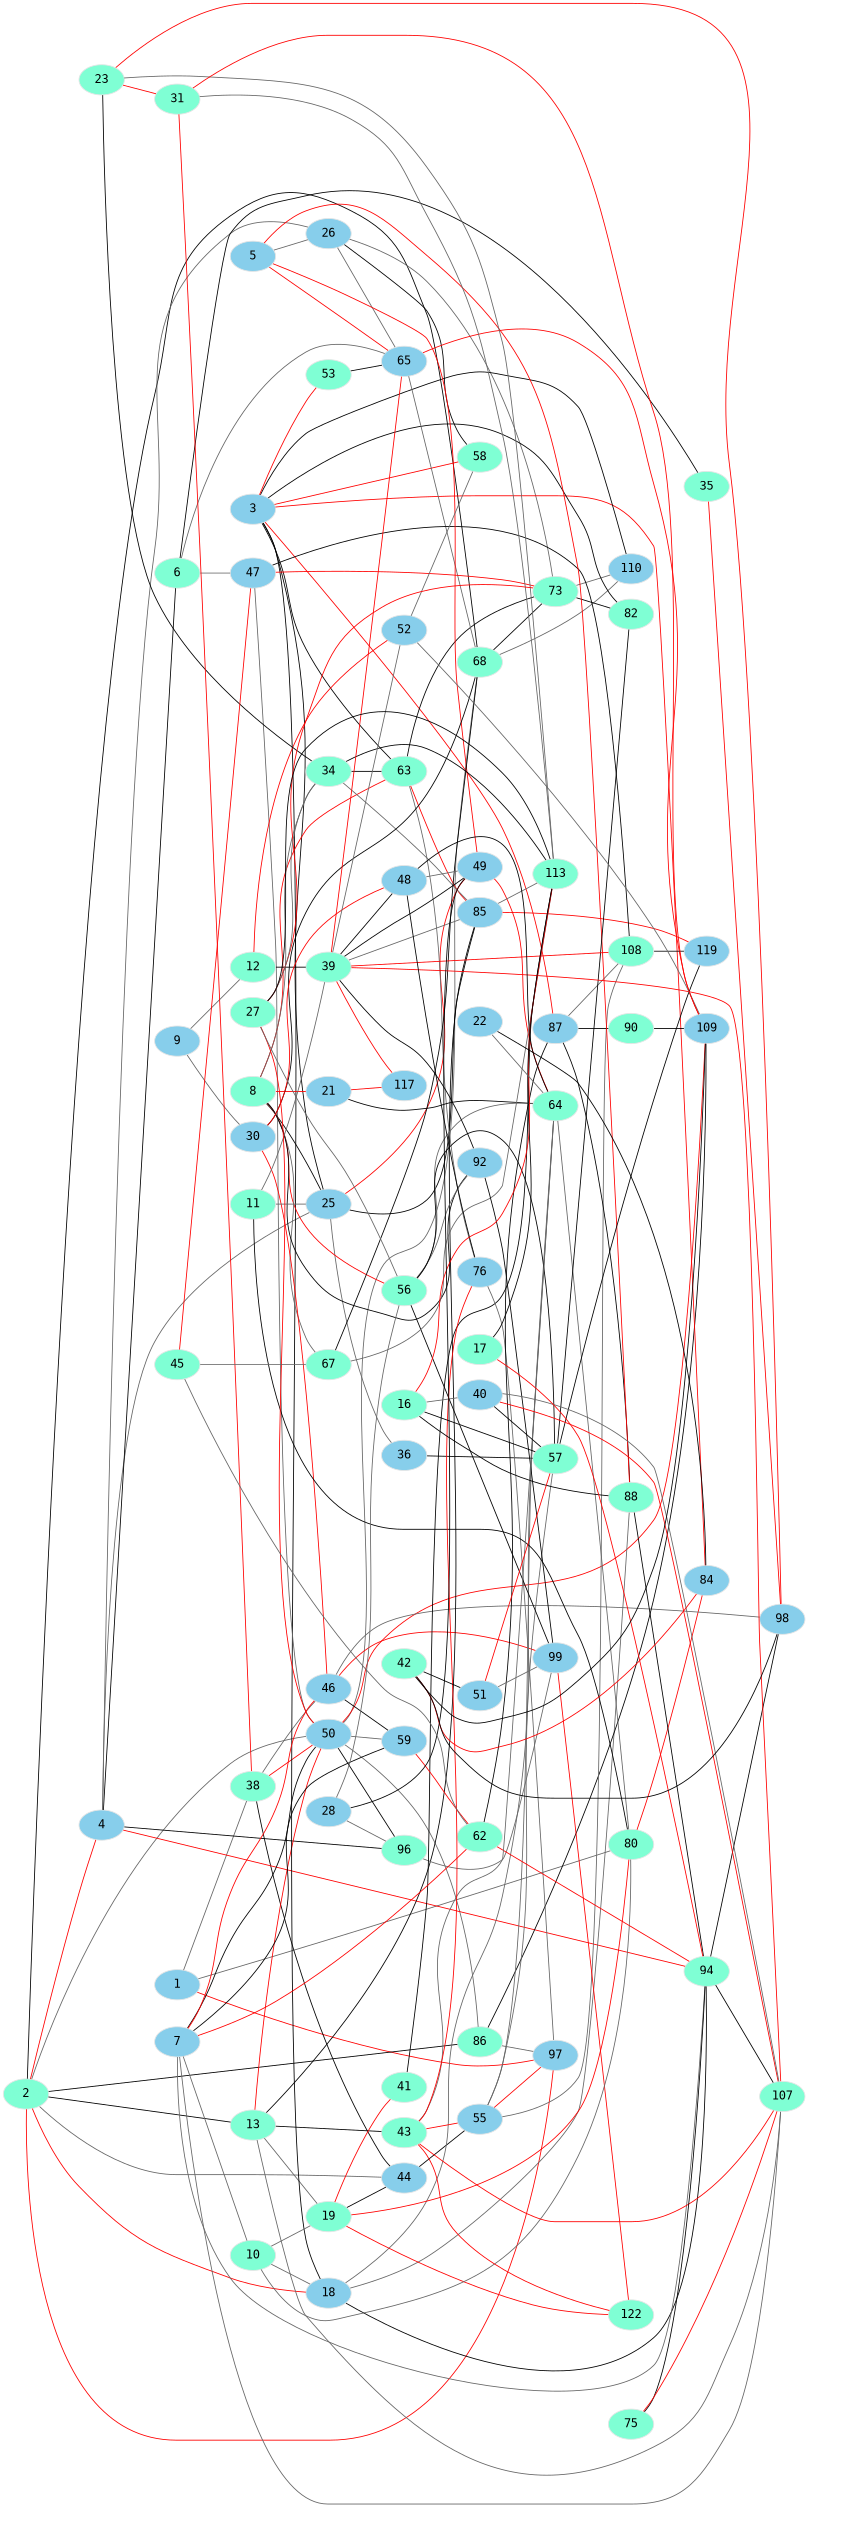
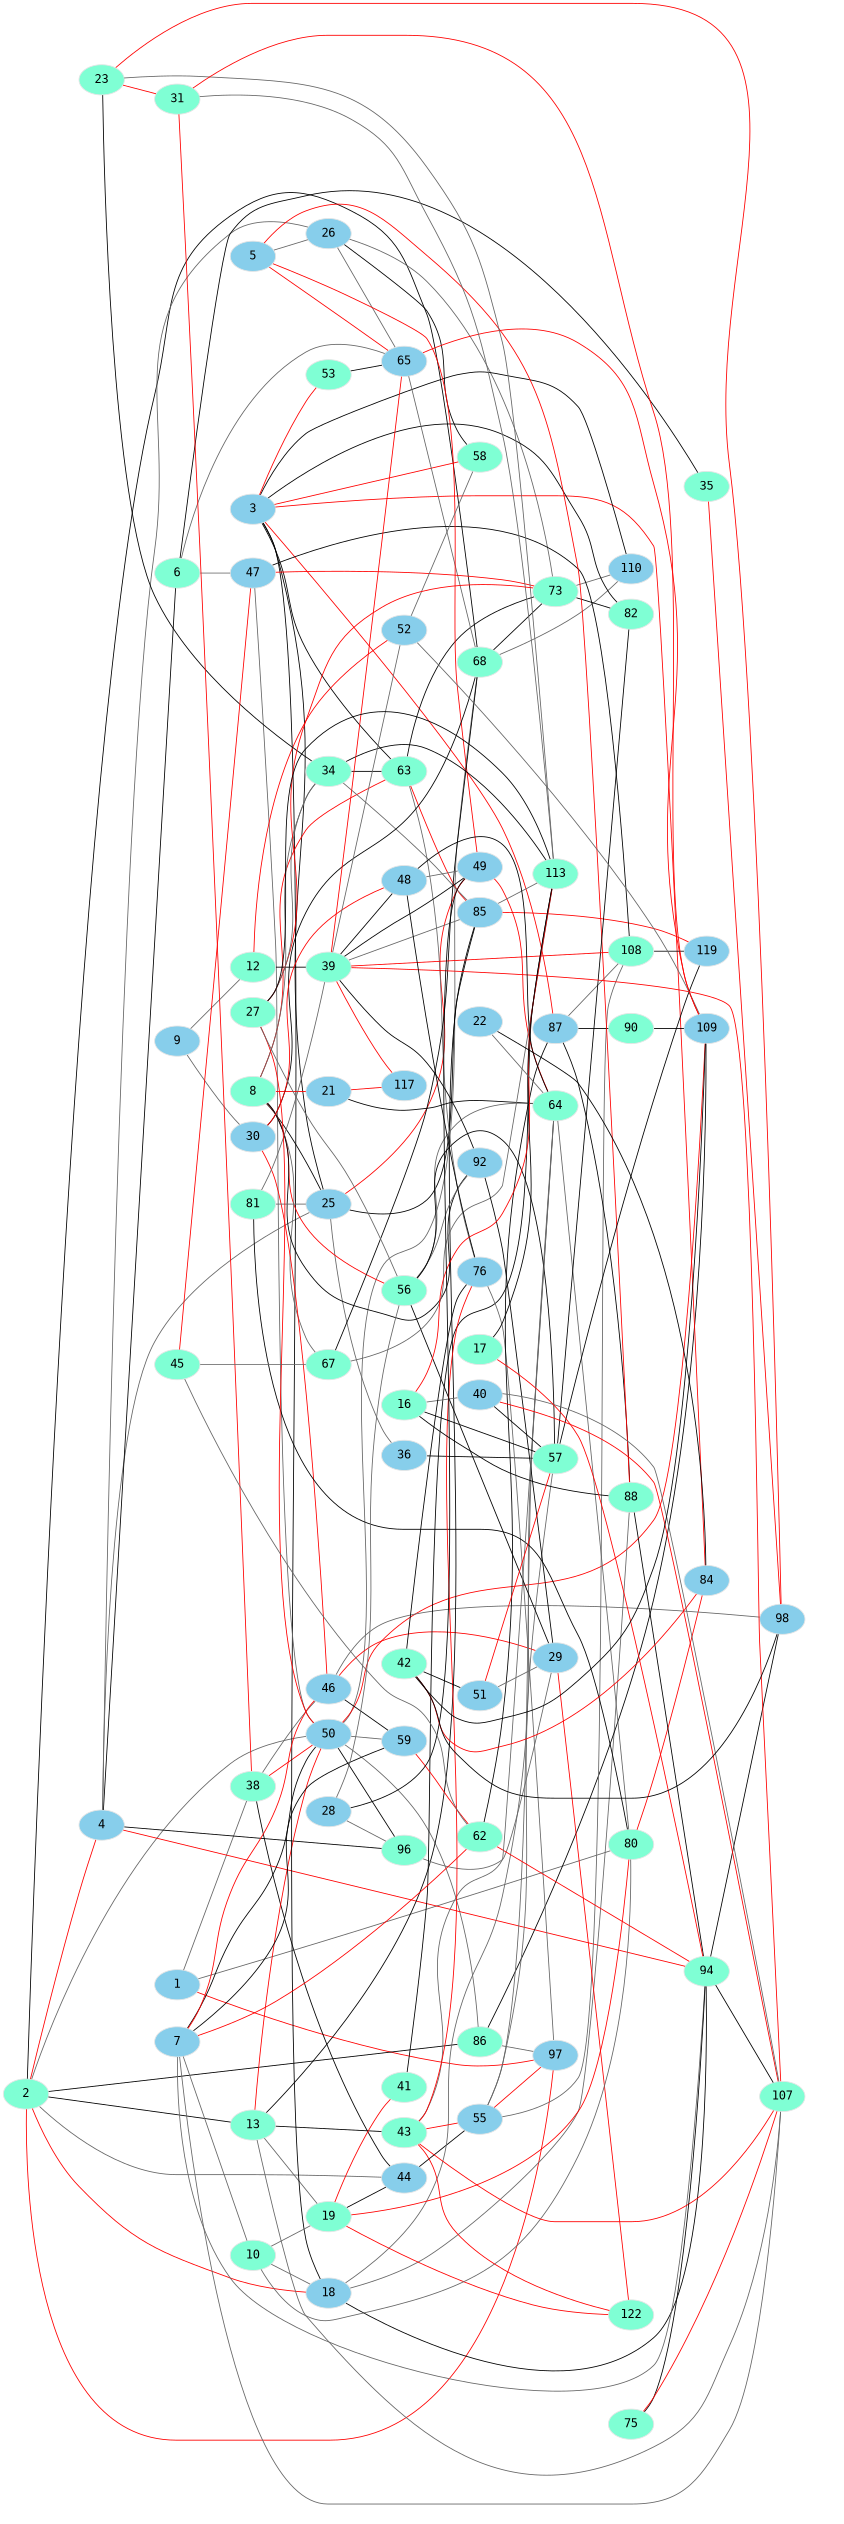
node "11": label "11" -> "81"
edge "76" -- "42": added
node "99": label "99" -> "29"
